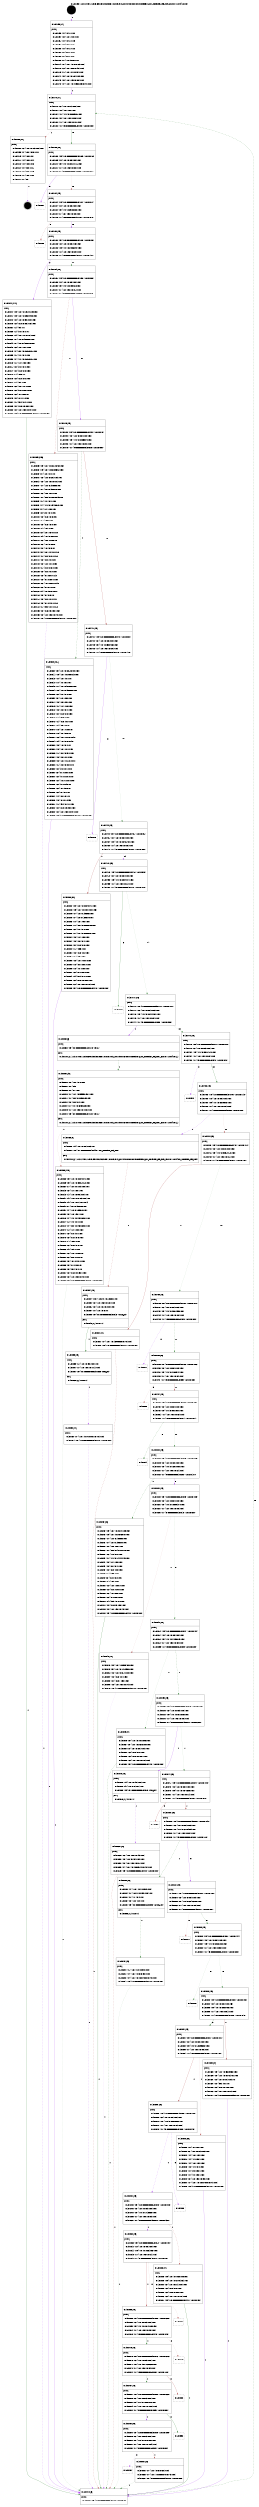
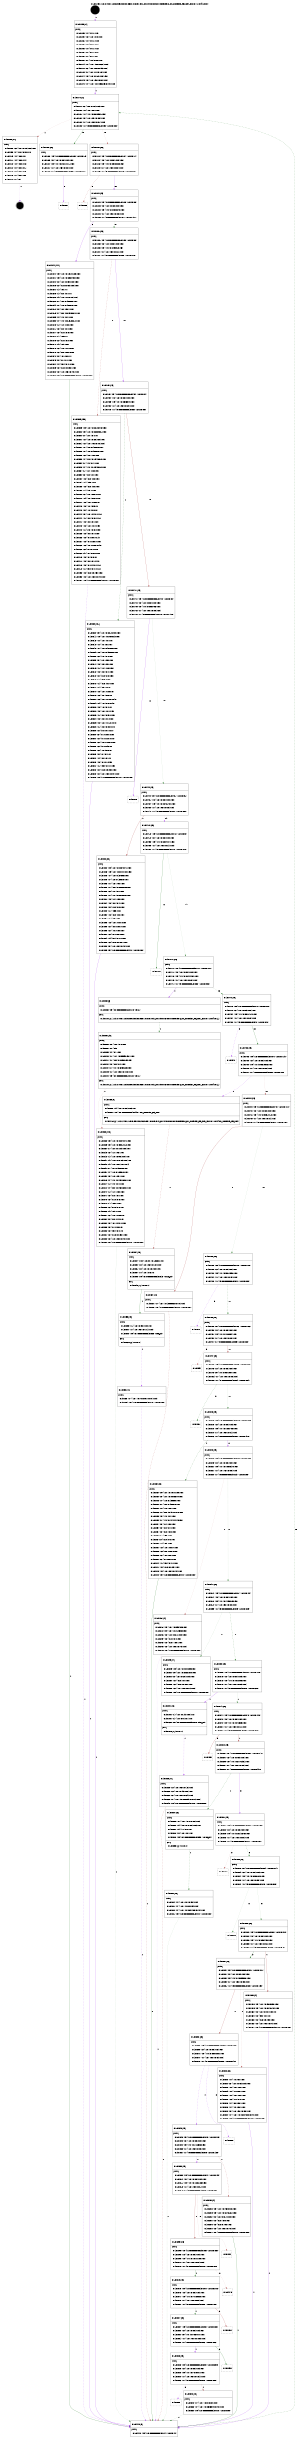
edge "0x401699 [25]" -> "0x4016b2 [25]": now "0x40167f [26]" -> "0x4016b2 [25]"
edge "0x4019f5 [27]" -> "0x40221d [5]": removed, label "1"
